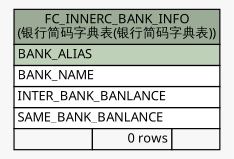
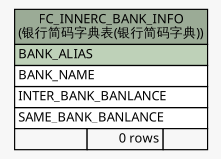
node "FC_INNERC_BANK_INFO": text "(银行简码字典表(银行简码字典表))" -> "(银行简码字典表(银行简码字典))"
